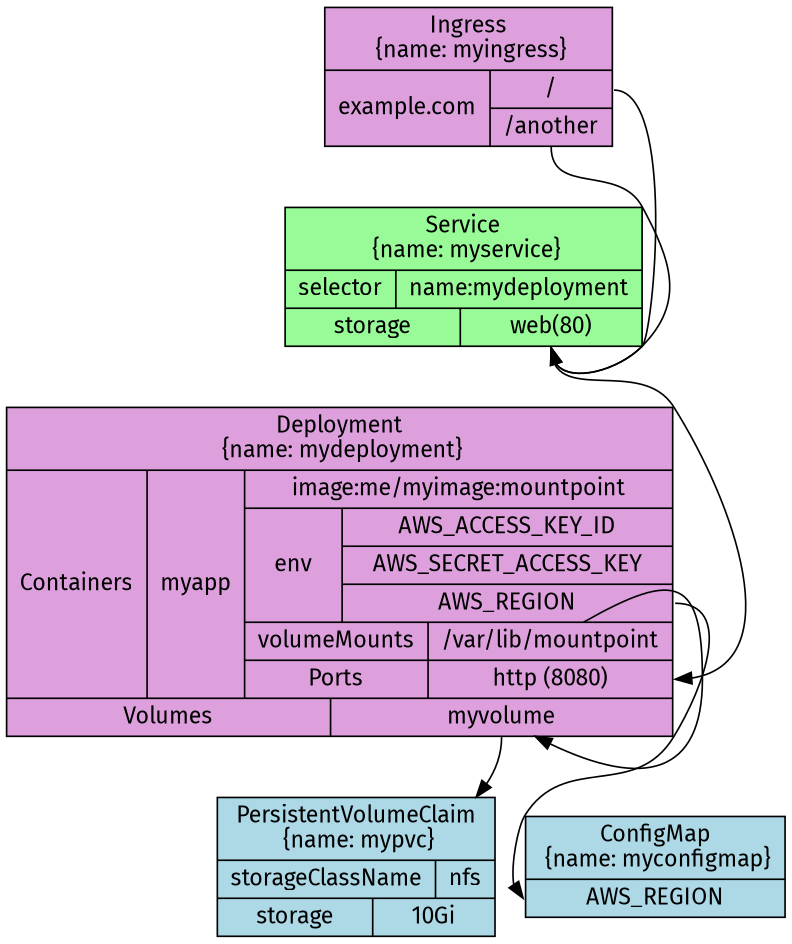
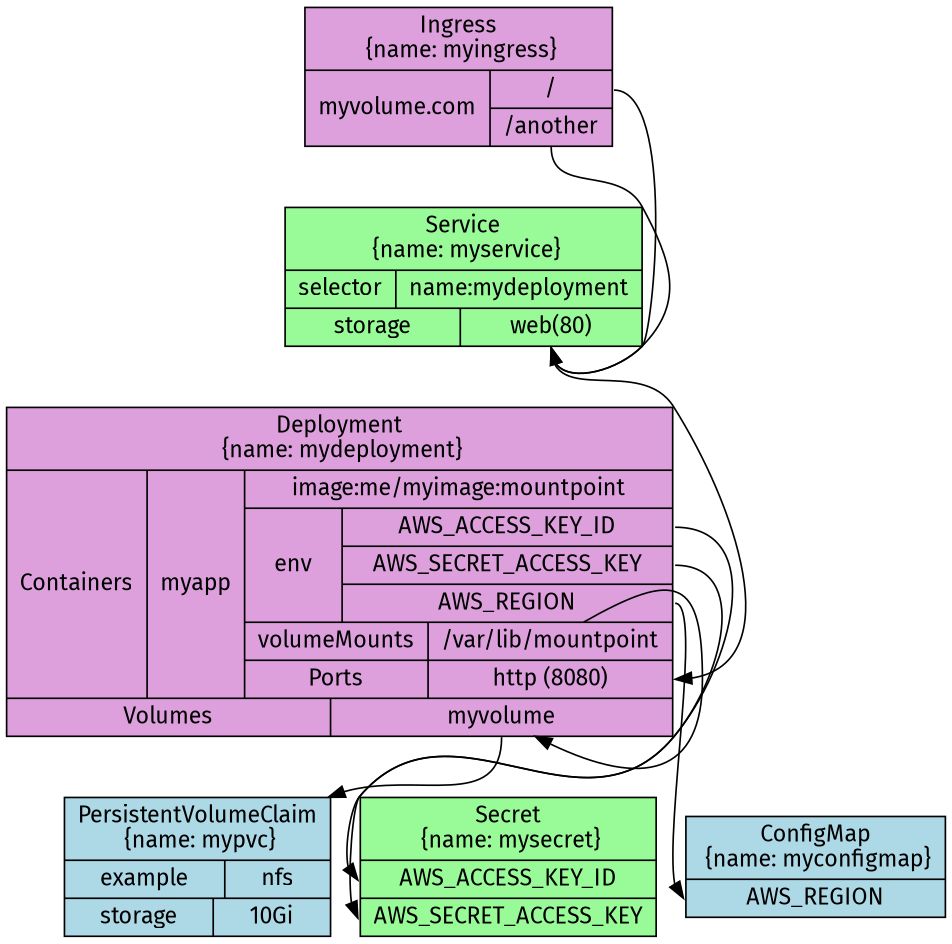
node "Ingress": text "example.com" -> "myvolume.com"
node "Secret": added
node "PersistentVolumeClaim": text "storageClassName" -> "example"
